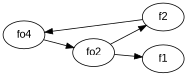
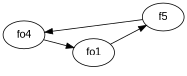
node "f2": label "f2" -> "f5"
node "fo2": label "fo2" -> "fo1"
node "f1": removed
